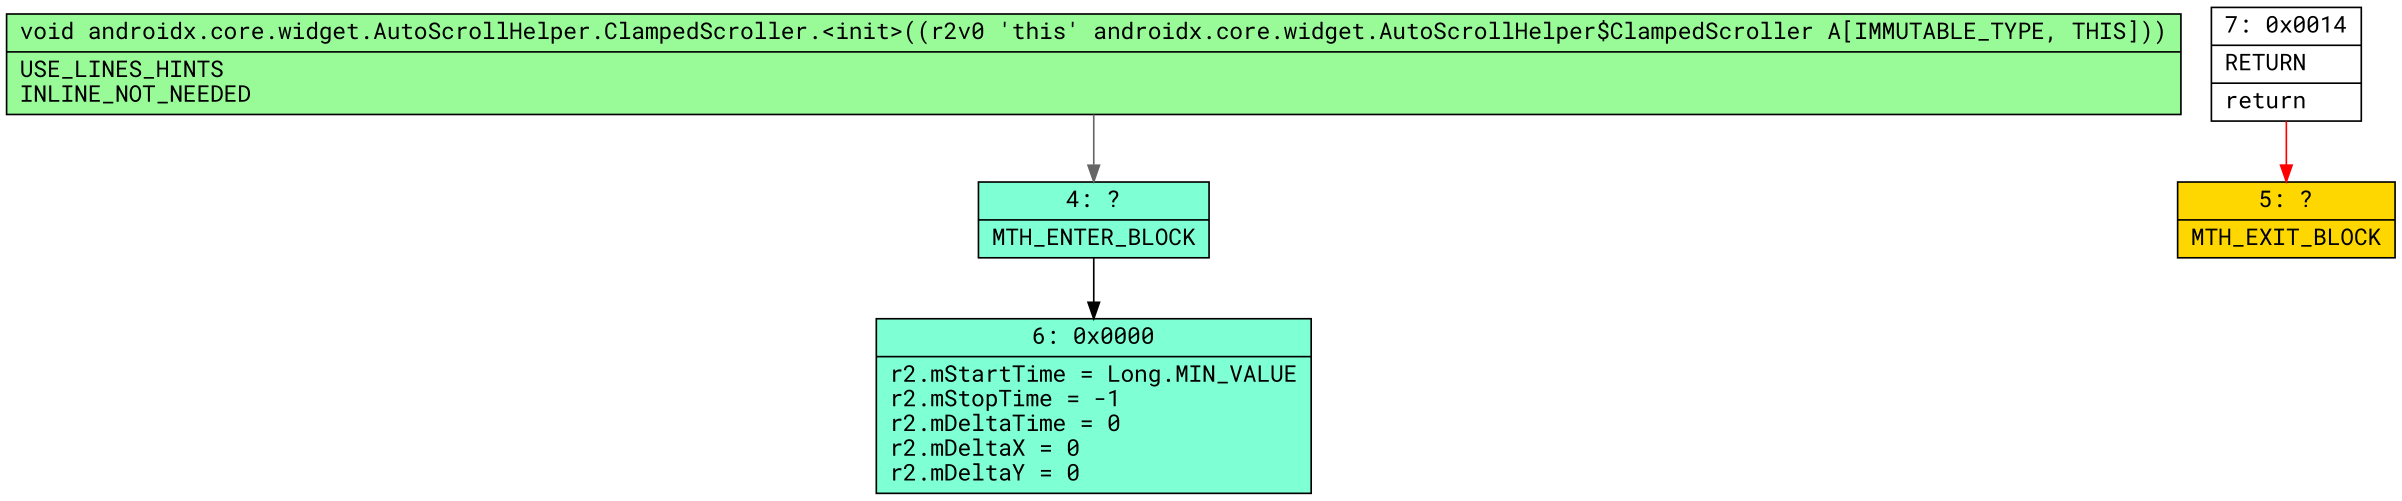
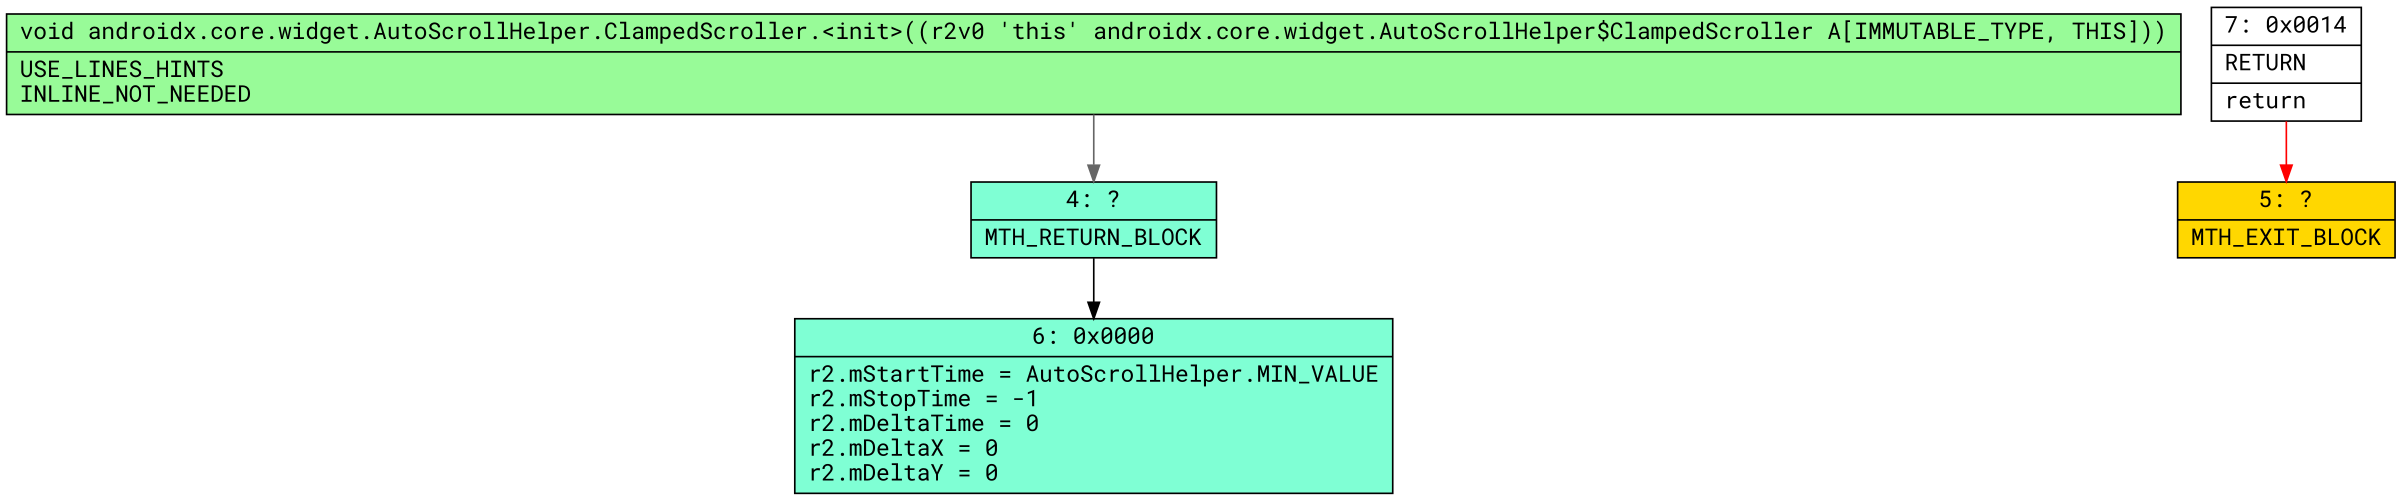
node "4: ?": text "MTH_ENTER_BLOCK" -> "MTH_RETURN_BLOCK"
node "6: 0x0000": text "r2.mStartTime = Long.MIN_VALUE" -> "r2.mStartTime = AutoScrollHelper.MIN_VALUE"
